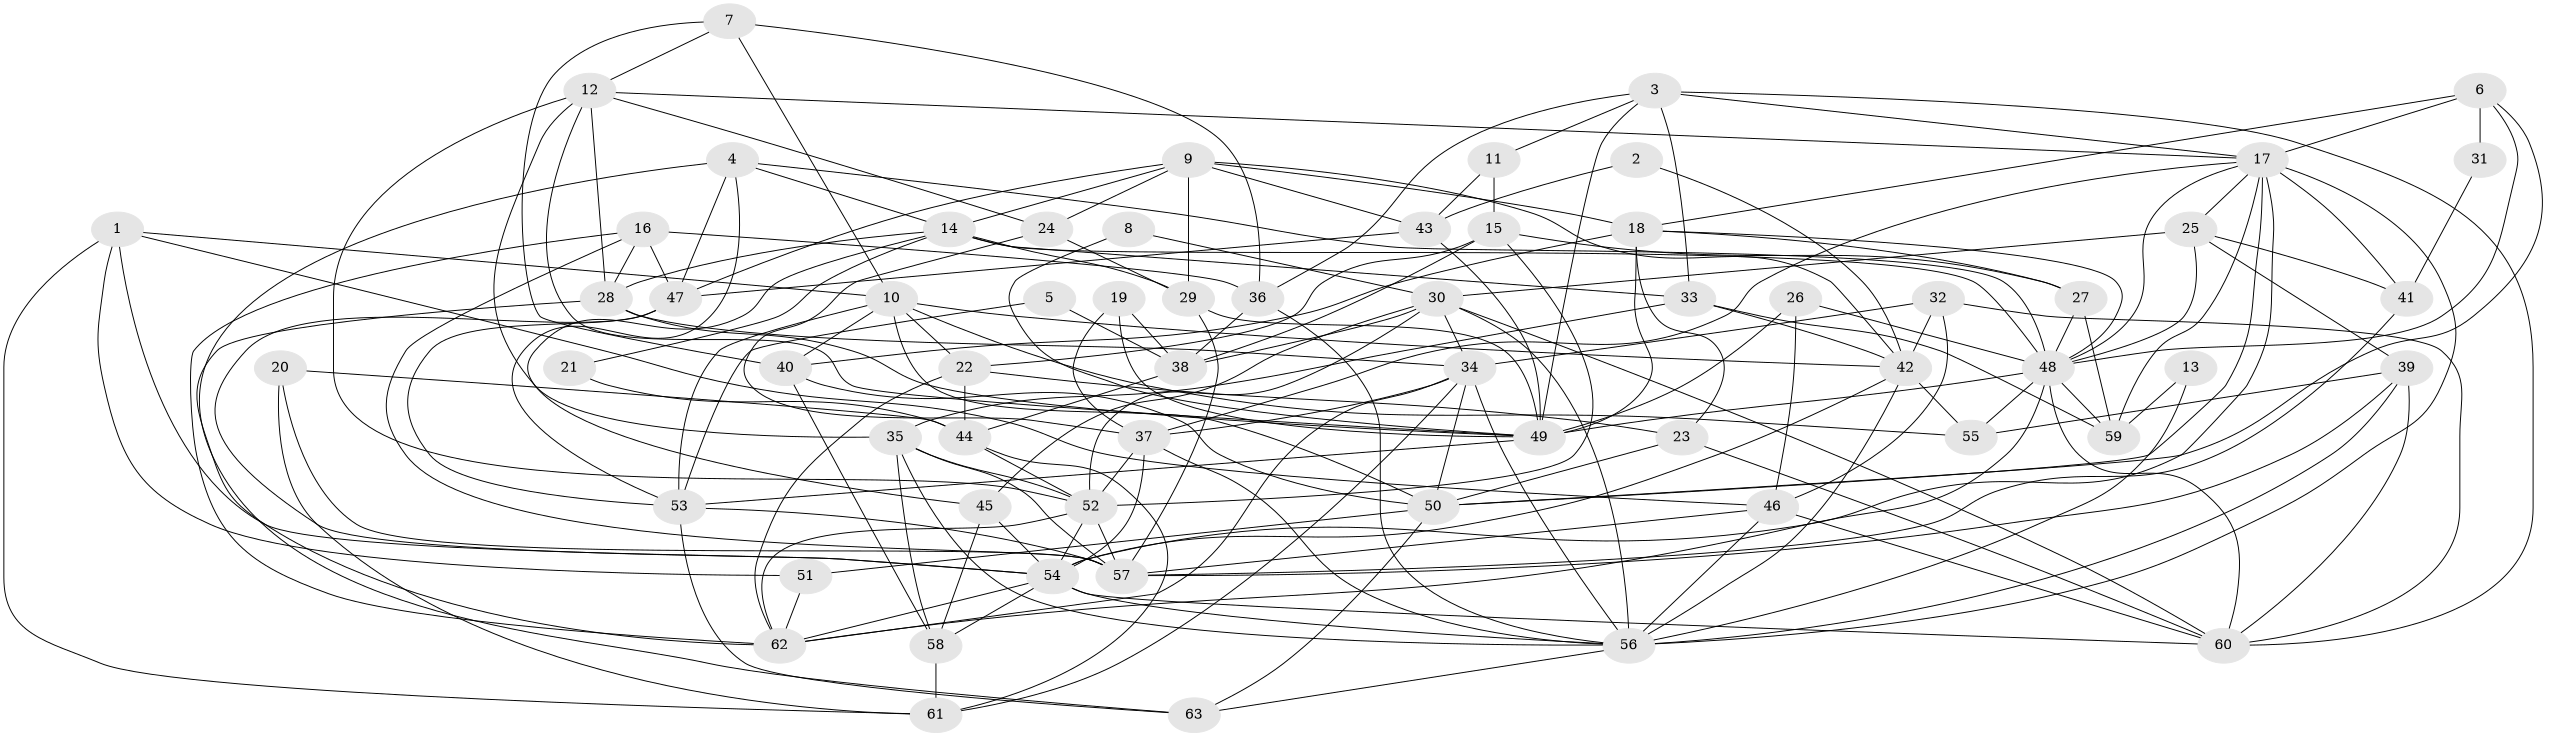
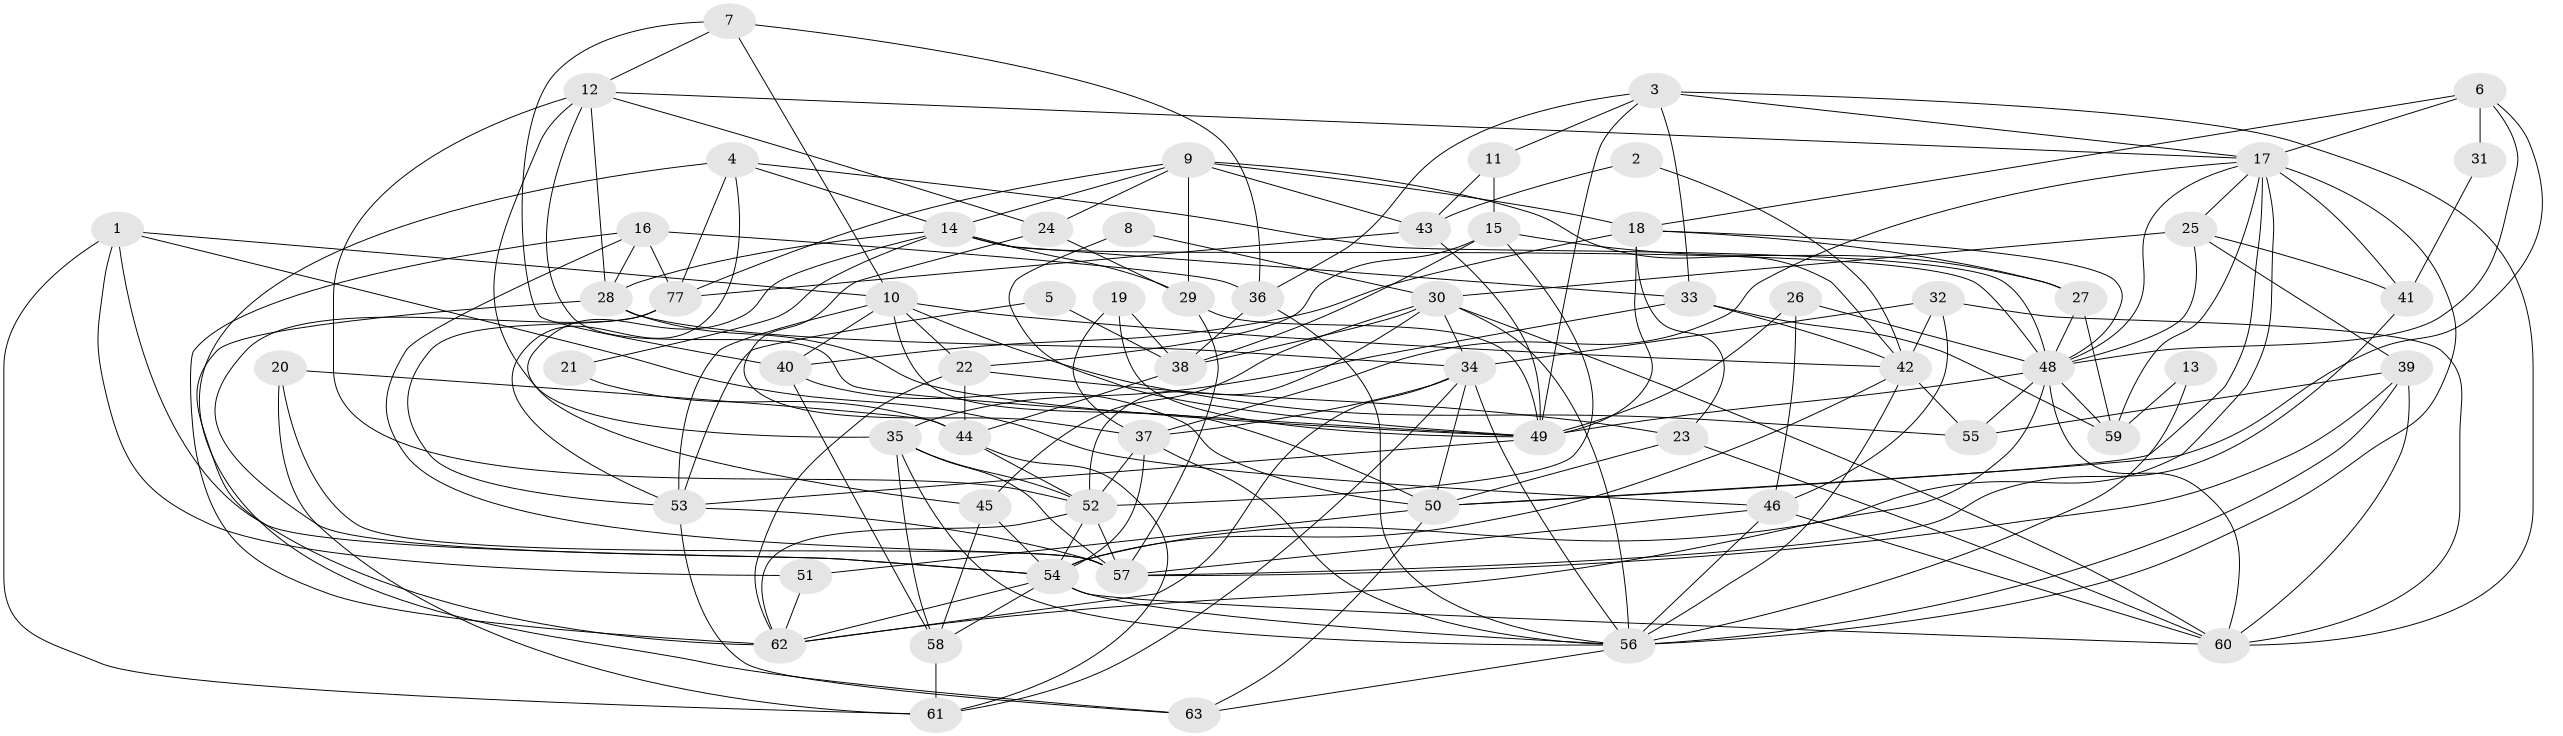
node "47": label "47" -> "77"
